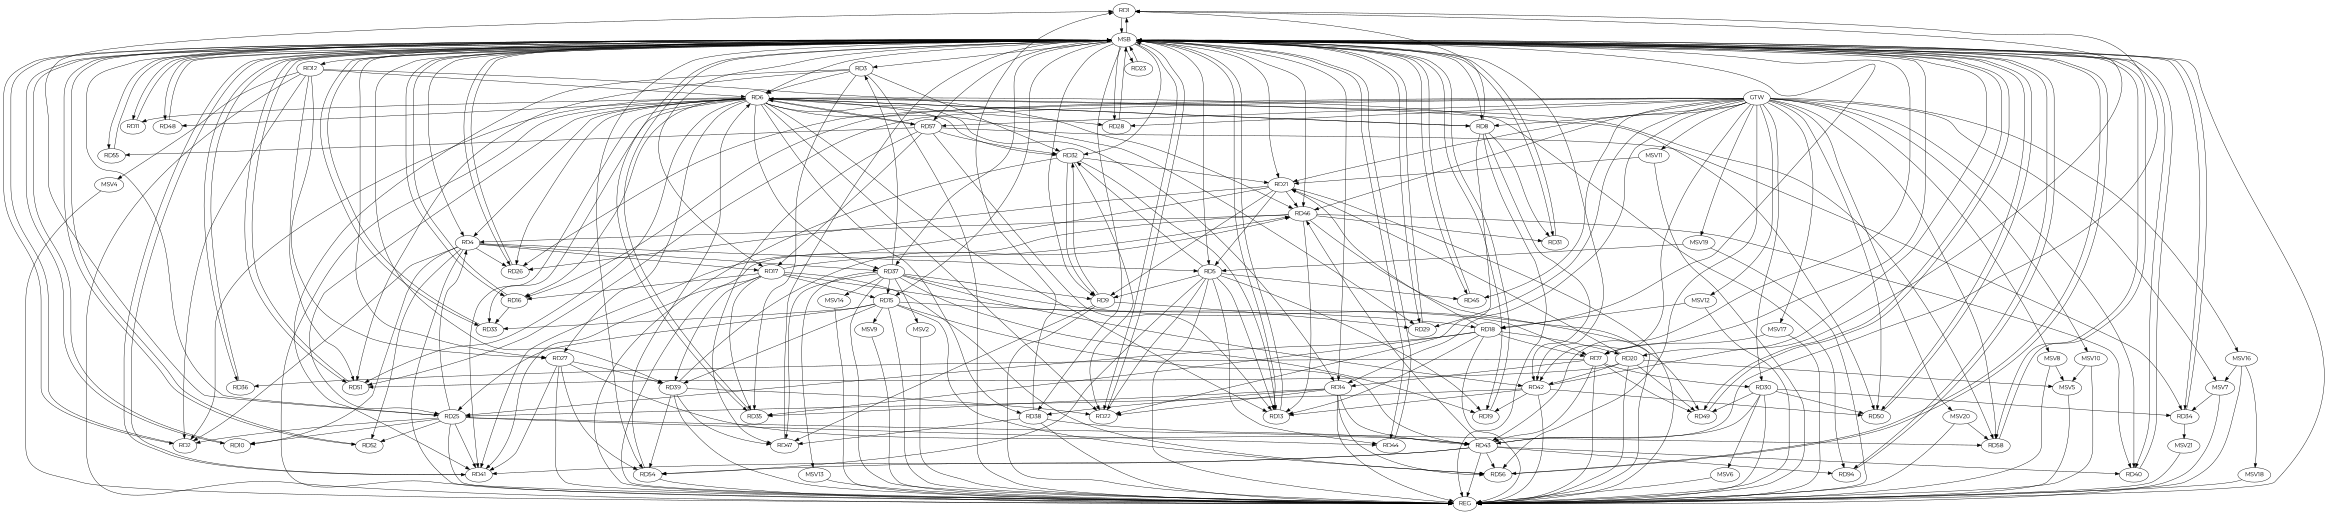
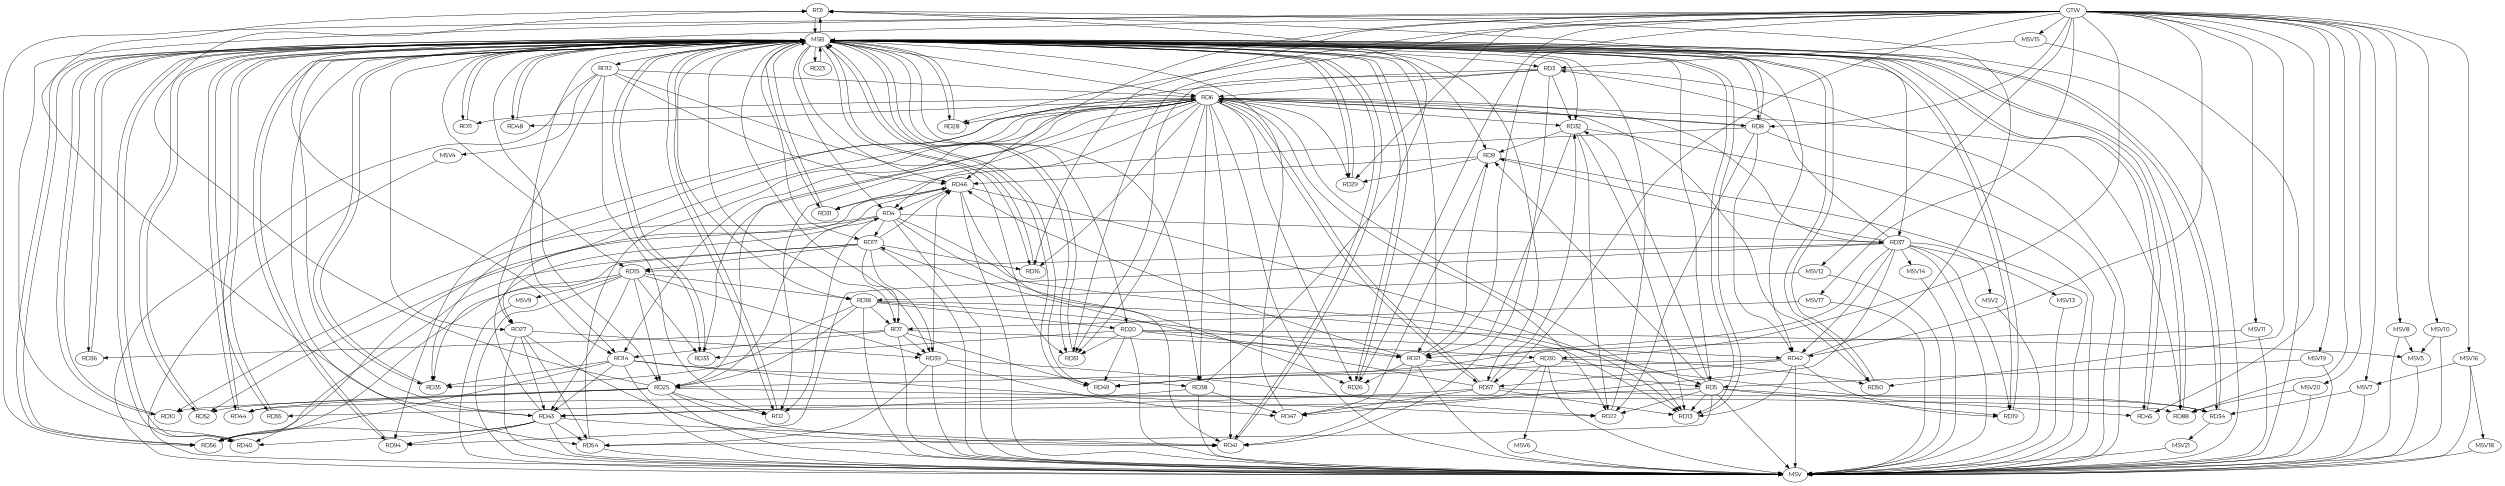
node "MSV15": added
edge "MSB" -> "RD22": removed
edge "RD9" -> "RD32": now "RD9" -> "RD46"
edge "RD37" -> "RD94": added
edge "RD16" -> "RD33": now "RD20" -> "RD33"
edge "RD42" -> "RD50": now "RD42" -> "RD57"
edge "RD7" -> "RD43": now "RD7" -> "RD39"
node "RD58": label "RD58" -> "RD88"
node "REG": label "REG" -> "MSV"
